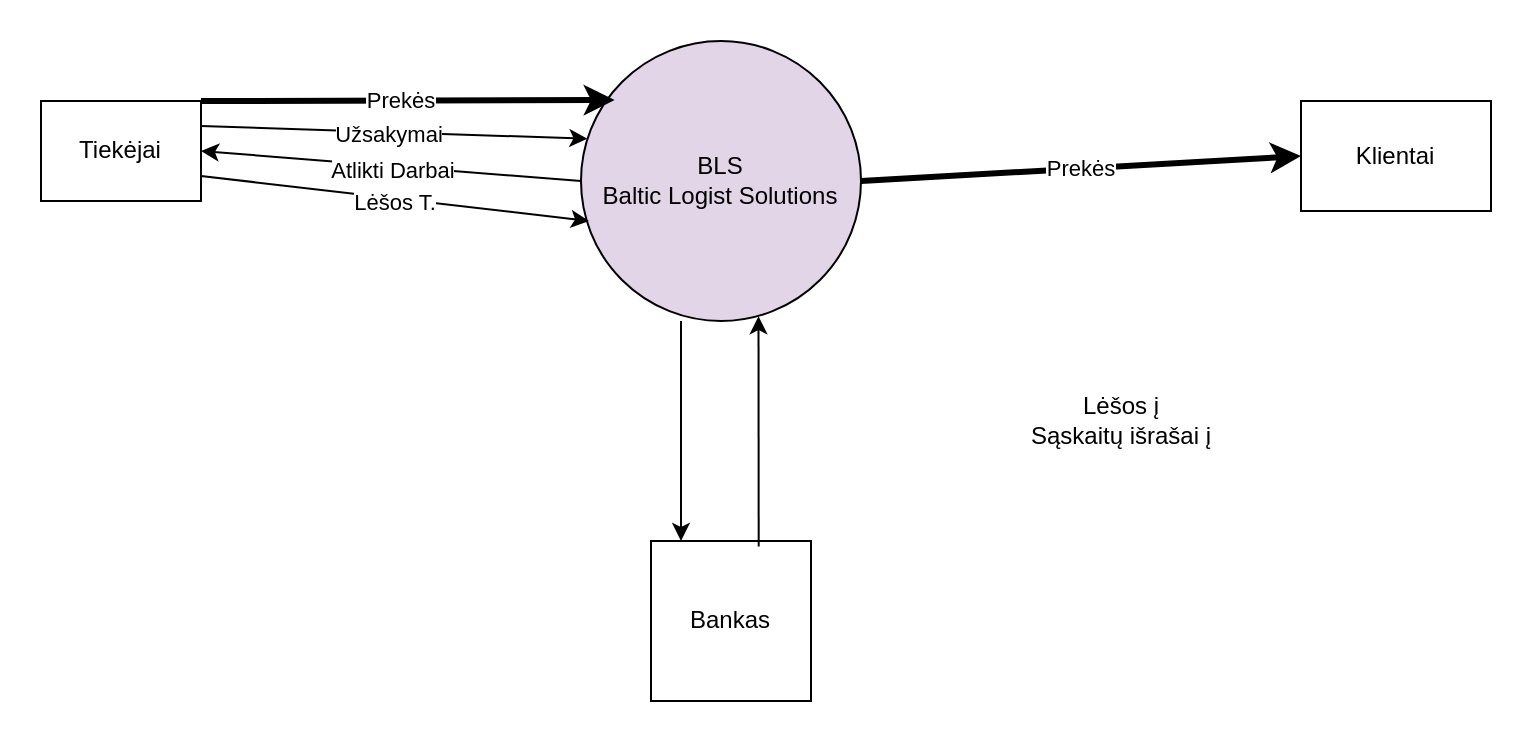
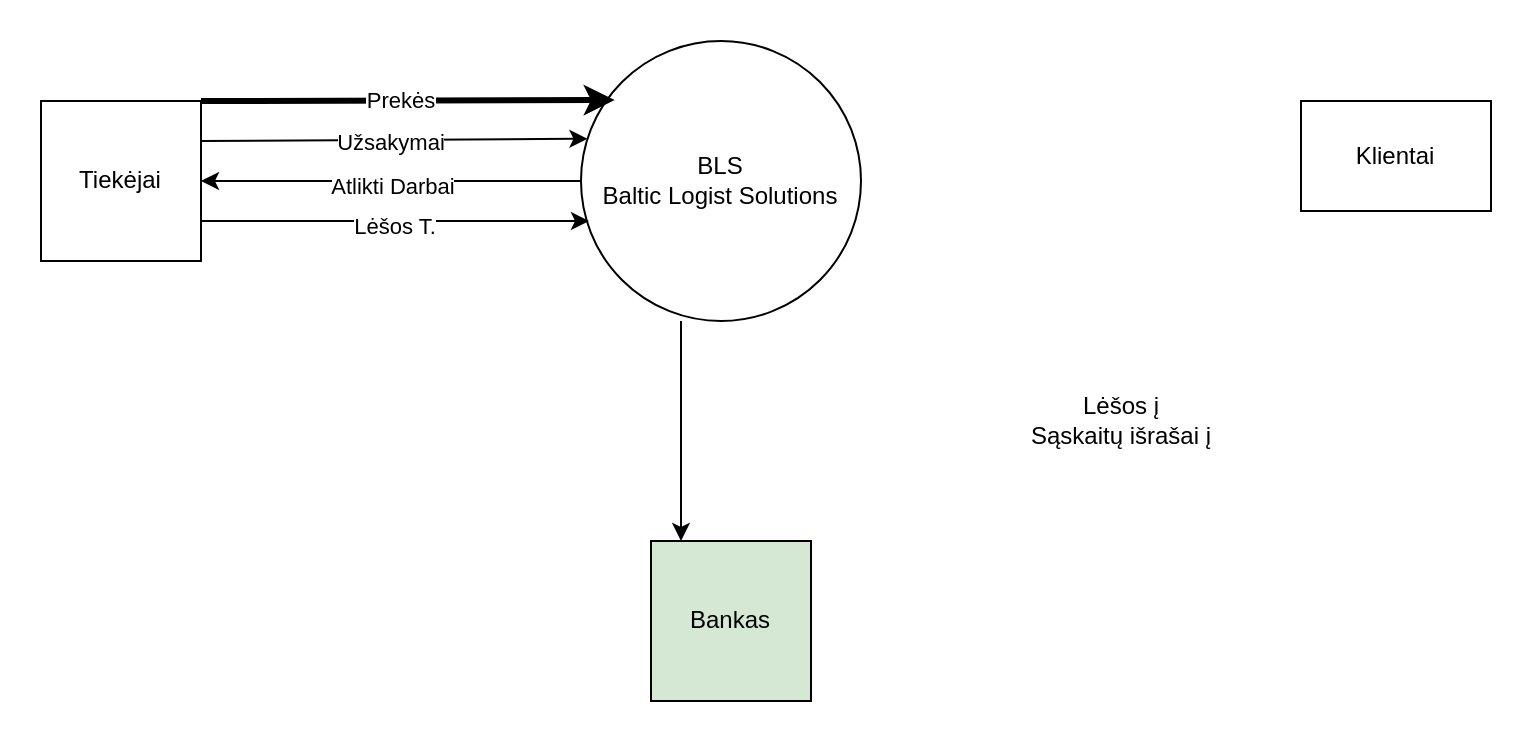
node "Tiekėjai": size 160x100 -> 160x160
edge "BLS Baltic Logist Solutions" -> "Klientai": removed, label "Prekės"
node "BLS Baltic Logist Solutions": fillcolor #e1d5e7 -> #ffffff
edge "Bankas" -> "BLS Baltic Logist Solutions": removed
node "Bankas": fillcolor #ffffff -> #d5e8d4
